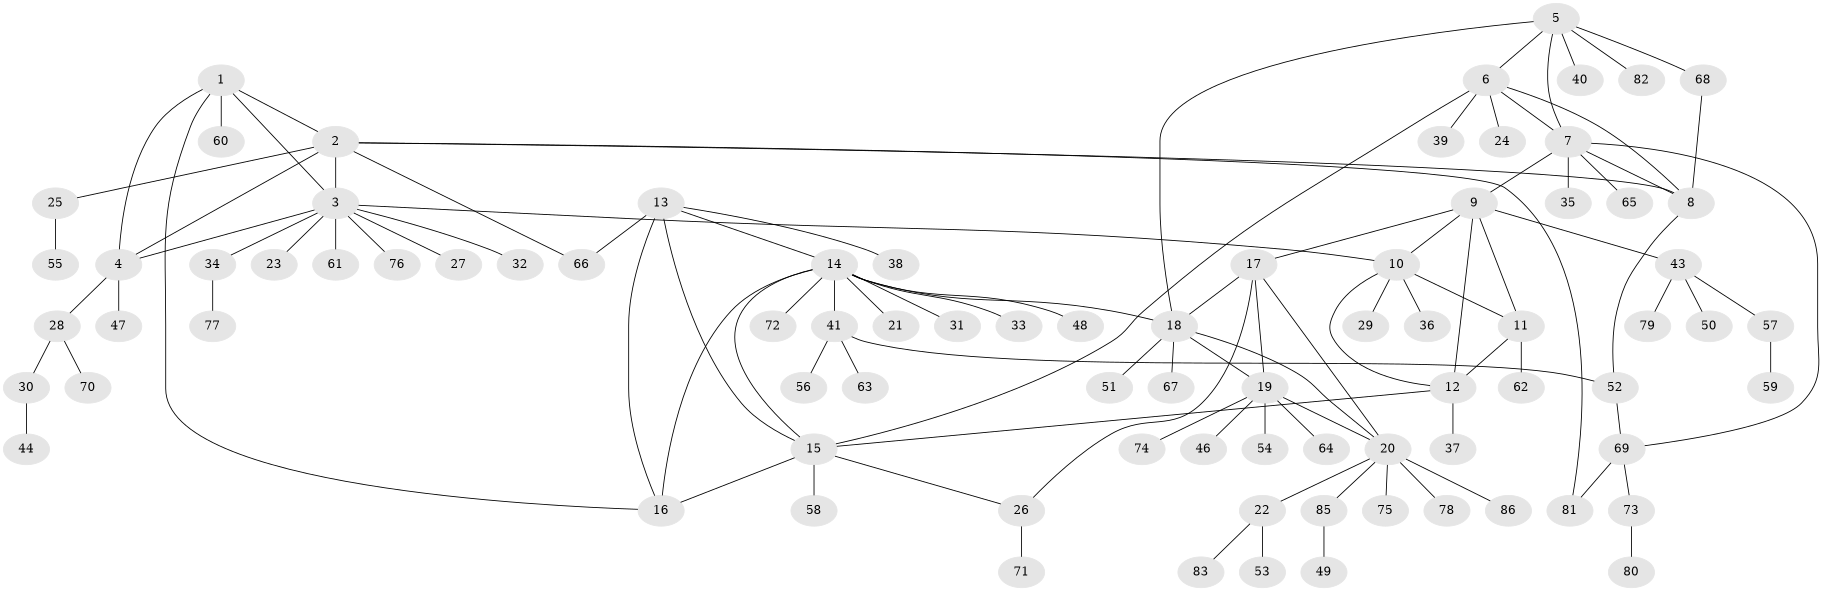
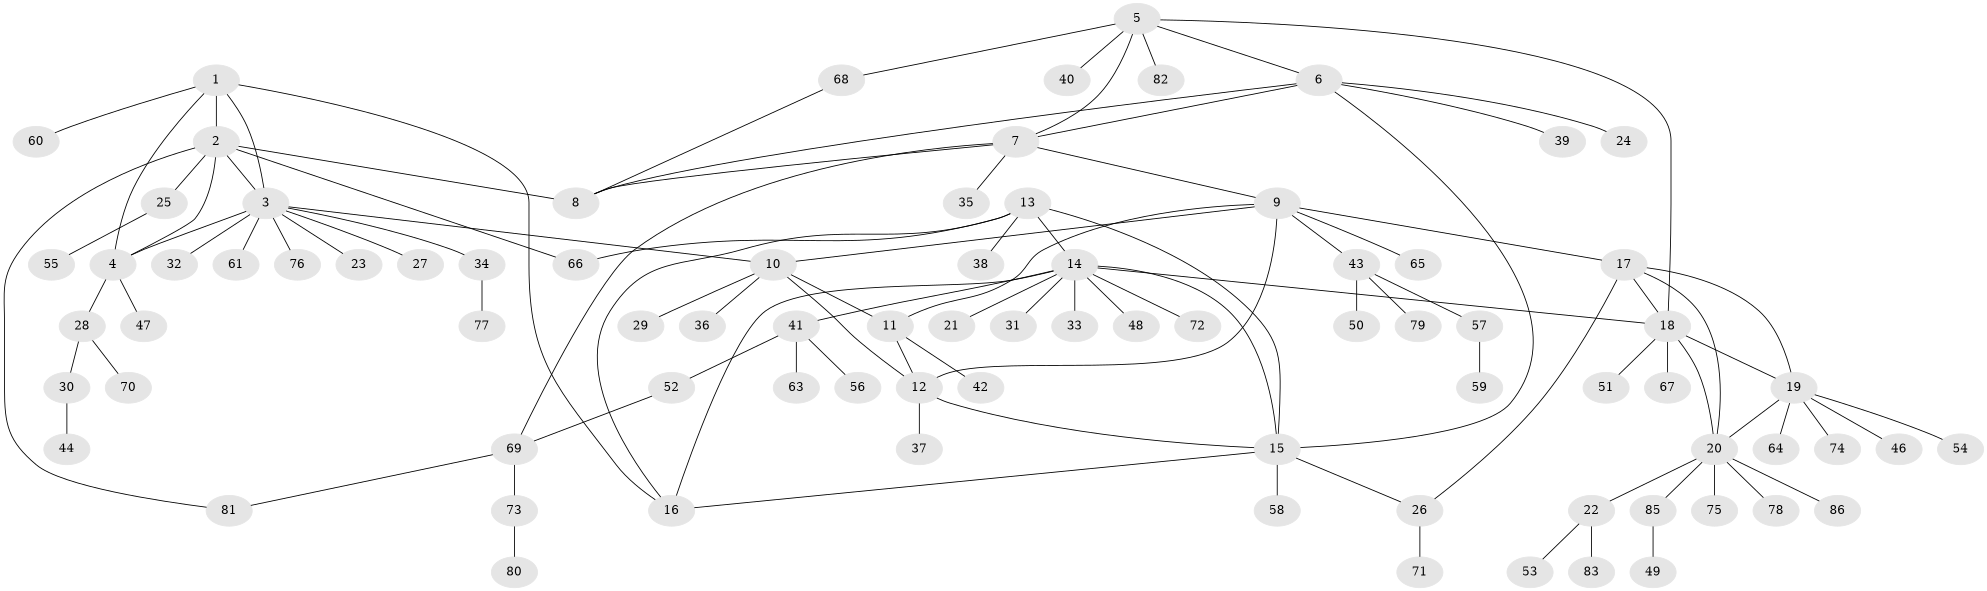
edge "7" -- "65": now "9" -- "65"
edge "8" -- "52": removed
node "62": label "62" -> "42"
